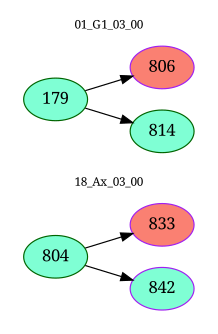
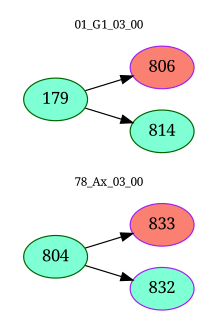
cluster "18_Ax_03_00": label "18_Ax_03_00" -> "78_Ax_03_00"
node "842": label "842" -> "832"
